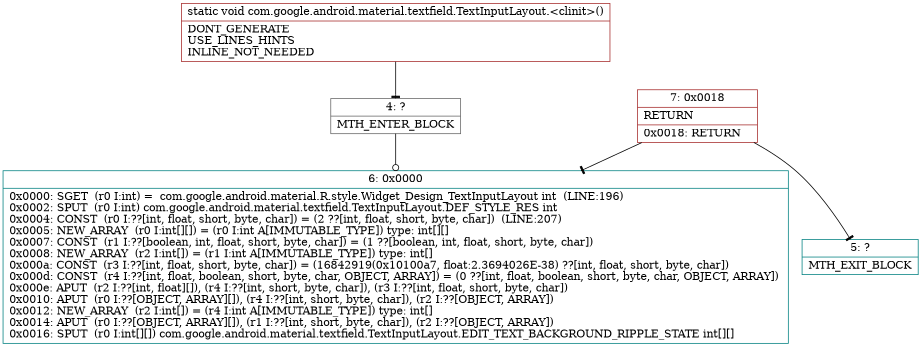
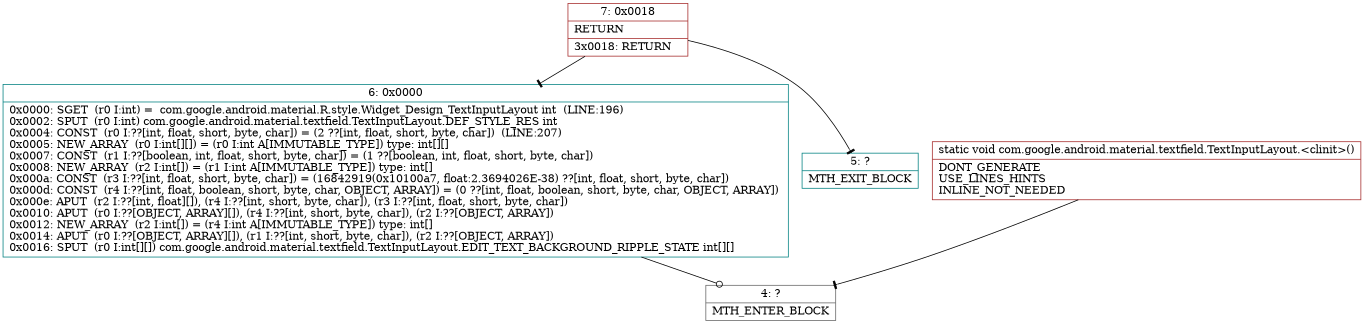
node "7: 0x0018": text "0x0018: RETURN" -> "3x0018: RETURN"
edge "4: ?" -> "6: 0x0000": reversed
